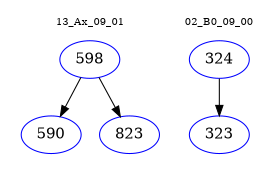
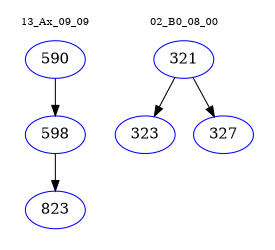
cluster "13_Ax_09_01": label "13_Ax_09_01" -> "13_Ax_09_09"
cluster "02_B0_09_00": label "02_B0_09_00" -> "02_B0_08_00"
node "324": label "324" -> "321"
edge "598" -> "590": reversed
node "327": added
